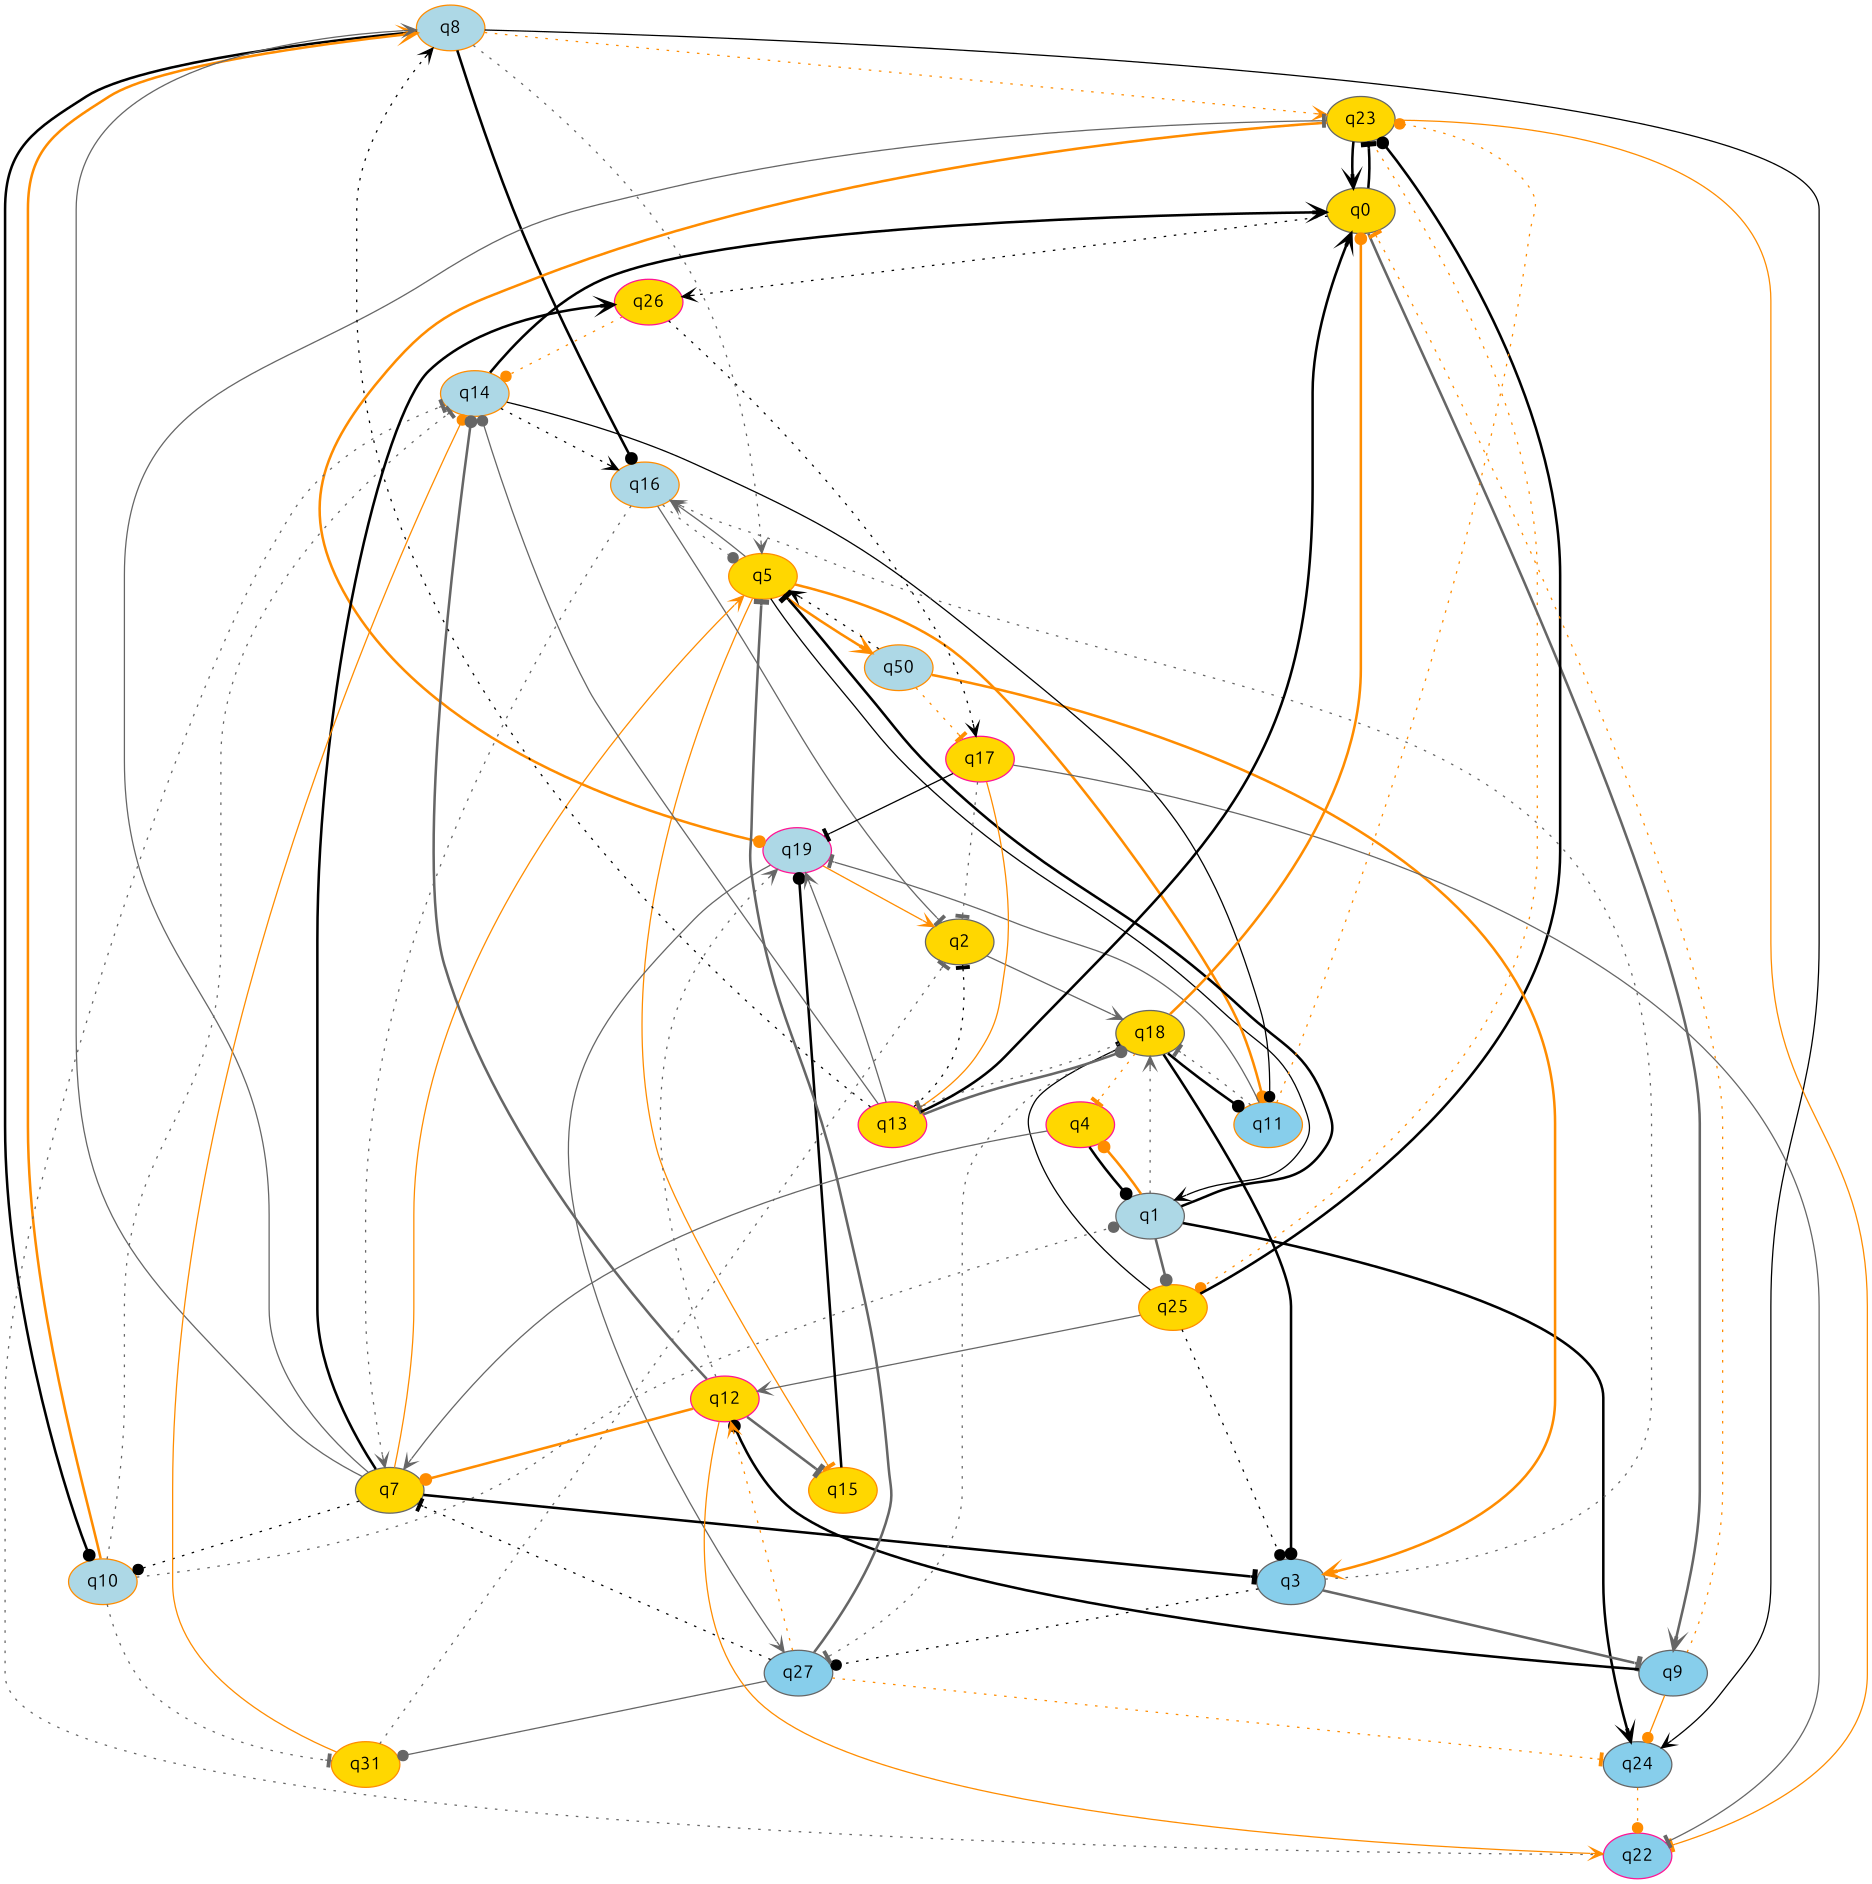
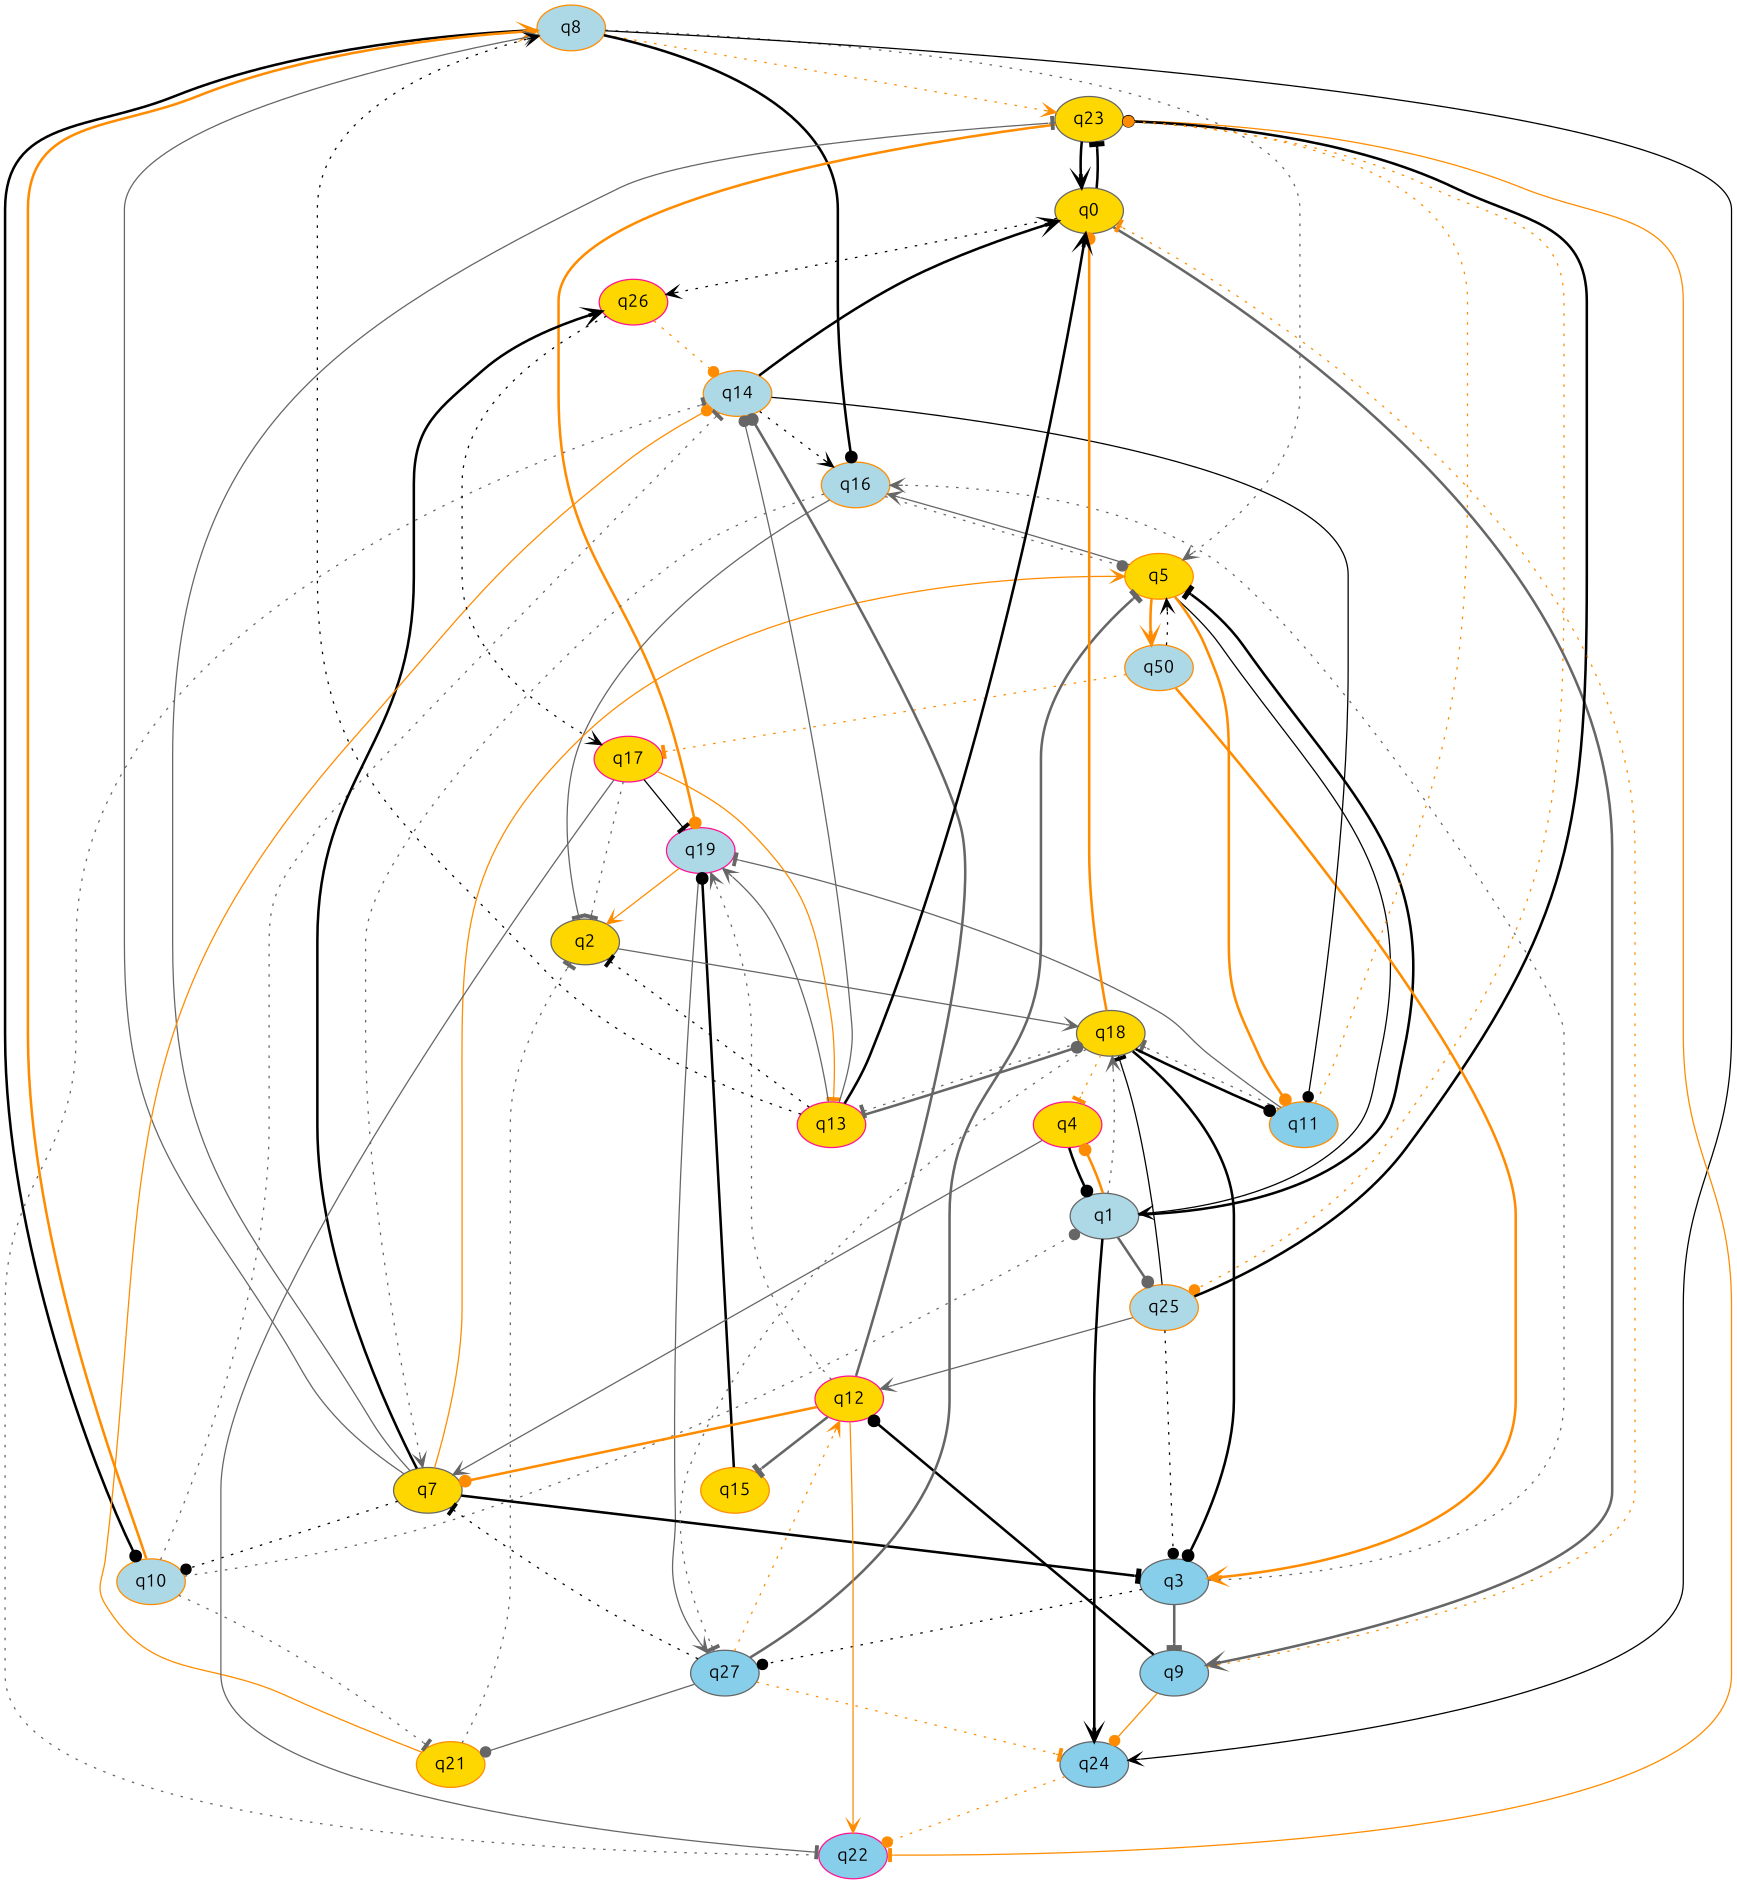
edge "q5" -> "q15": removed
node "q25": fillcolor gold -> lightblue
node "q31": label "q31" -> "q21"
